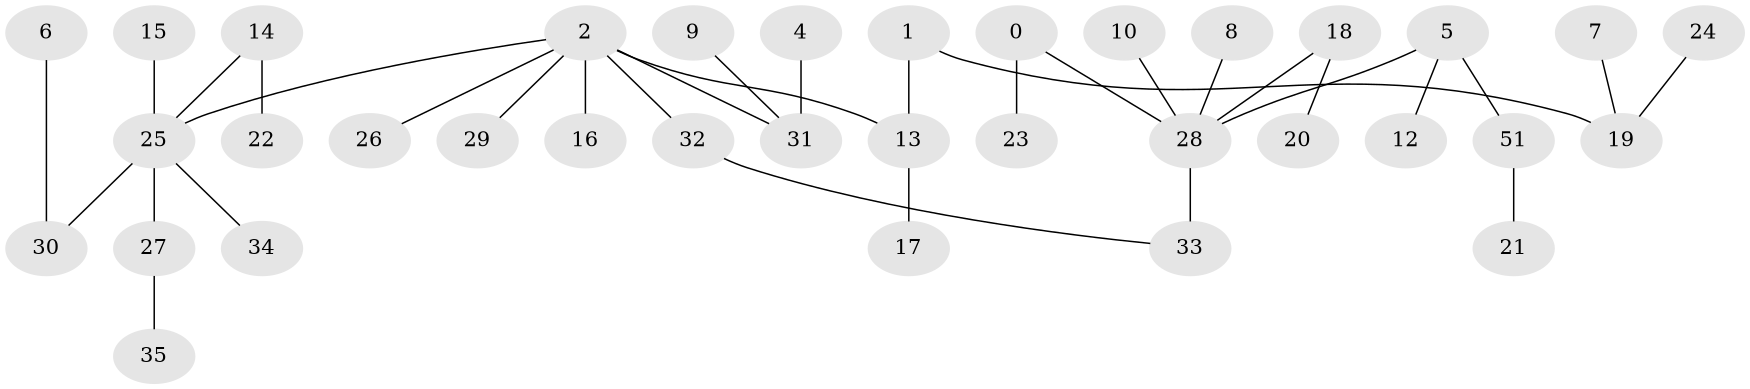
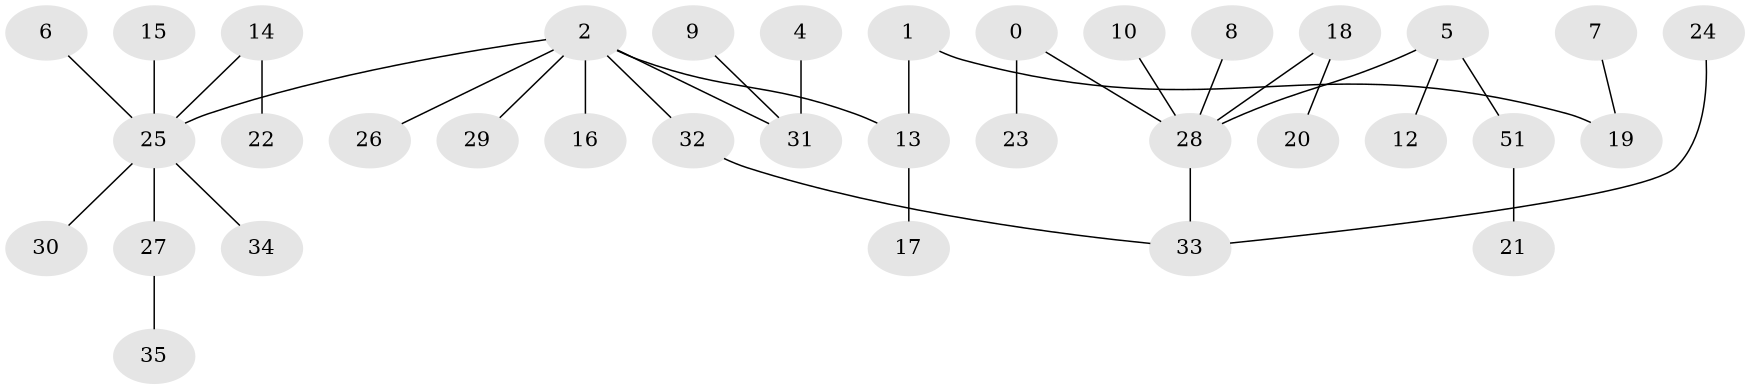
edge "24" -- "19": now "24" -- "33"
edge "6" -- "30": now "6" -- "25"
